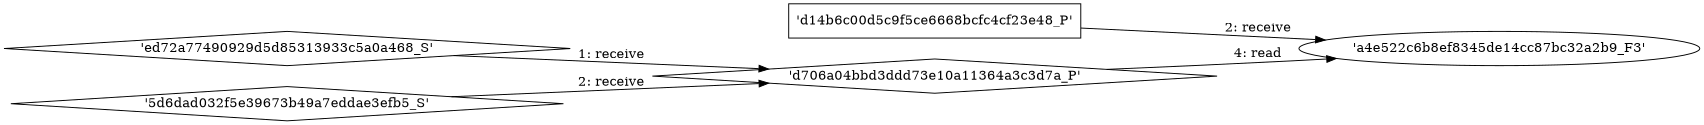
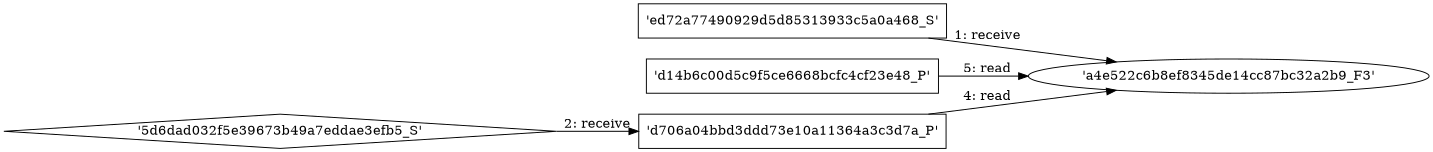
edge "'d14b6c00d5c9f5ce6668bcfc4cf23e48_P'" -> "'a4e522c6b8ef8345de14cc87bc32a2b9_F3'": label "2: receive" -> "5: read"
node "'ed72a77490929d5d85313933c5a0a468_S'": shape diamond -> box
edge "'ed72a77490929d5d85313933c5a0a468_S'" -> "'d706a04bbd3ddd73e10a11364a3c3d7a_P'": now "'ed72a77490929d5d85313933c5a0a468_S'" -> "'a4e522c6b8ef8345de14cc87bc32a2b9_F3'"
node "'d706a04bbd3ddd73e10a11364a3c3d7a_P'": shape diamond -> box
